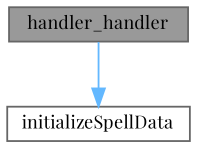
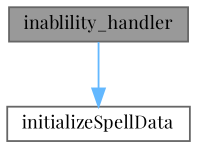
node "handler_handler": label "handler_handler" -> "inablility_handler"
